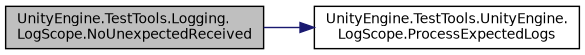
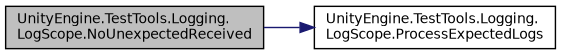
node "UnityEngine.TestTools.UnityEngine. LogScope.ProcessExpectedLogs": label "UnityEngine.TestTools.UnityEngine. LogScope.ProcessExpectedLogs" -> "UnityEngine.TestTools.Logging. LogScope.ProcessExpectedLogs"
